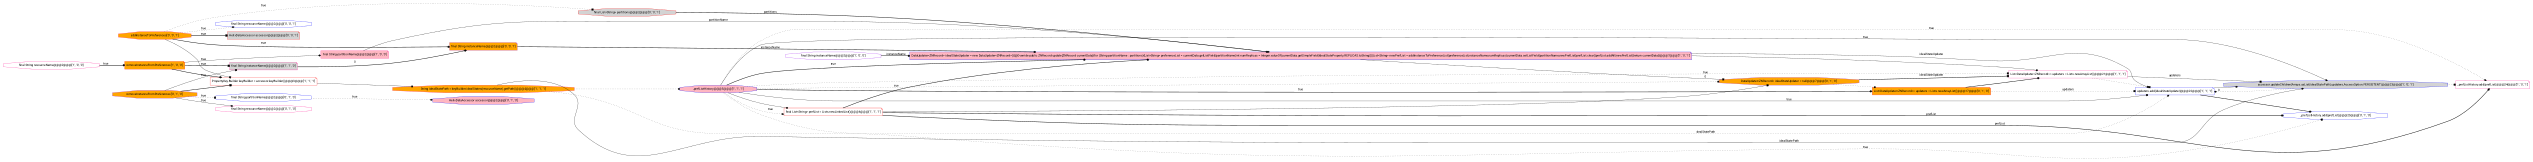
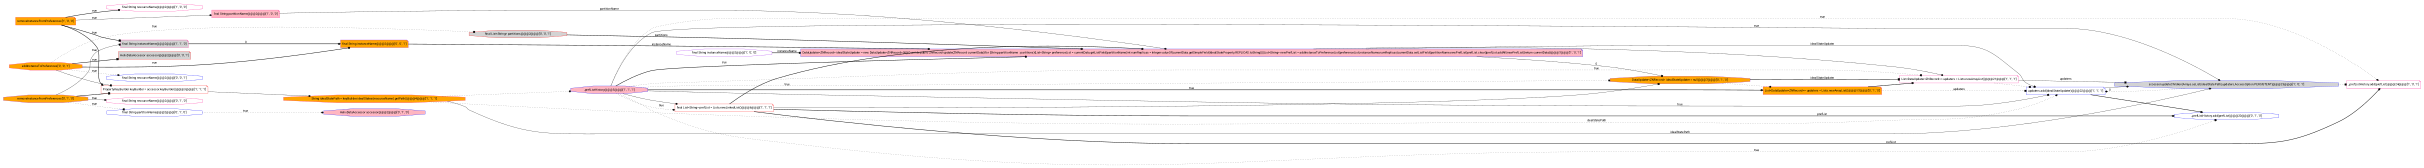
edge "final String resourceName@@@2@@@['1', '0', '0']" -> "removeInstanceFromPreferences['1', '0', '0']": reversed
